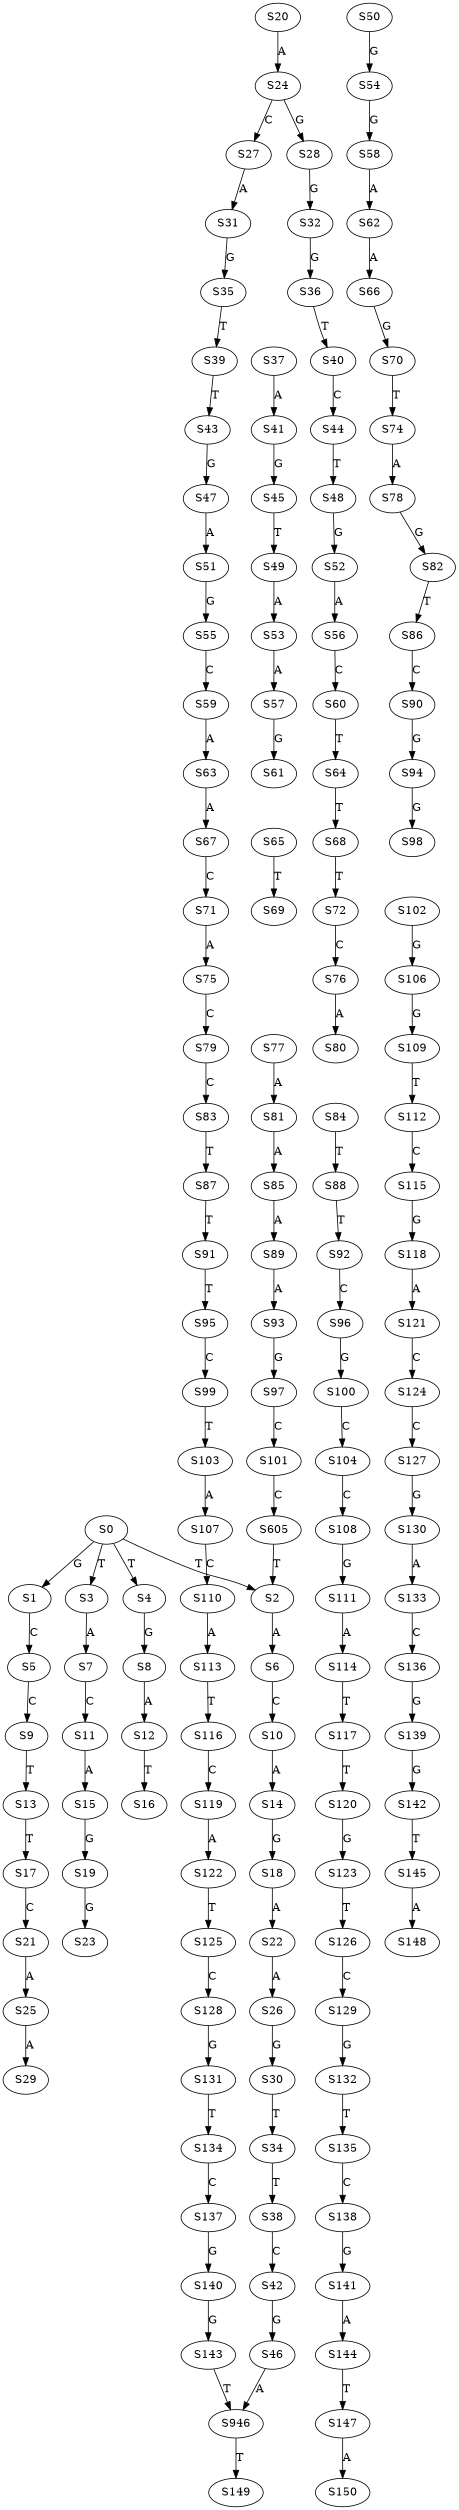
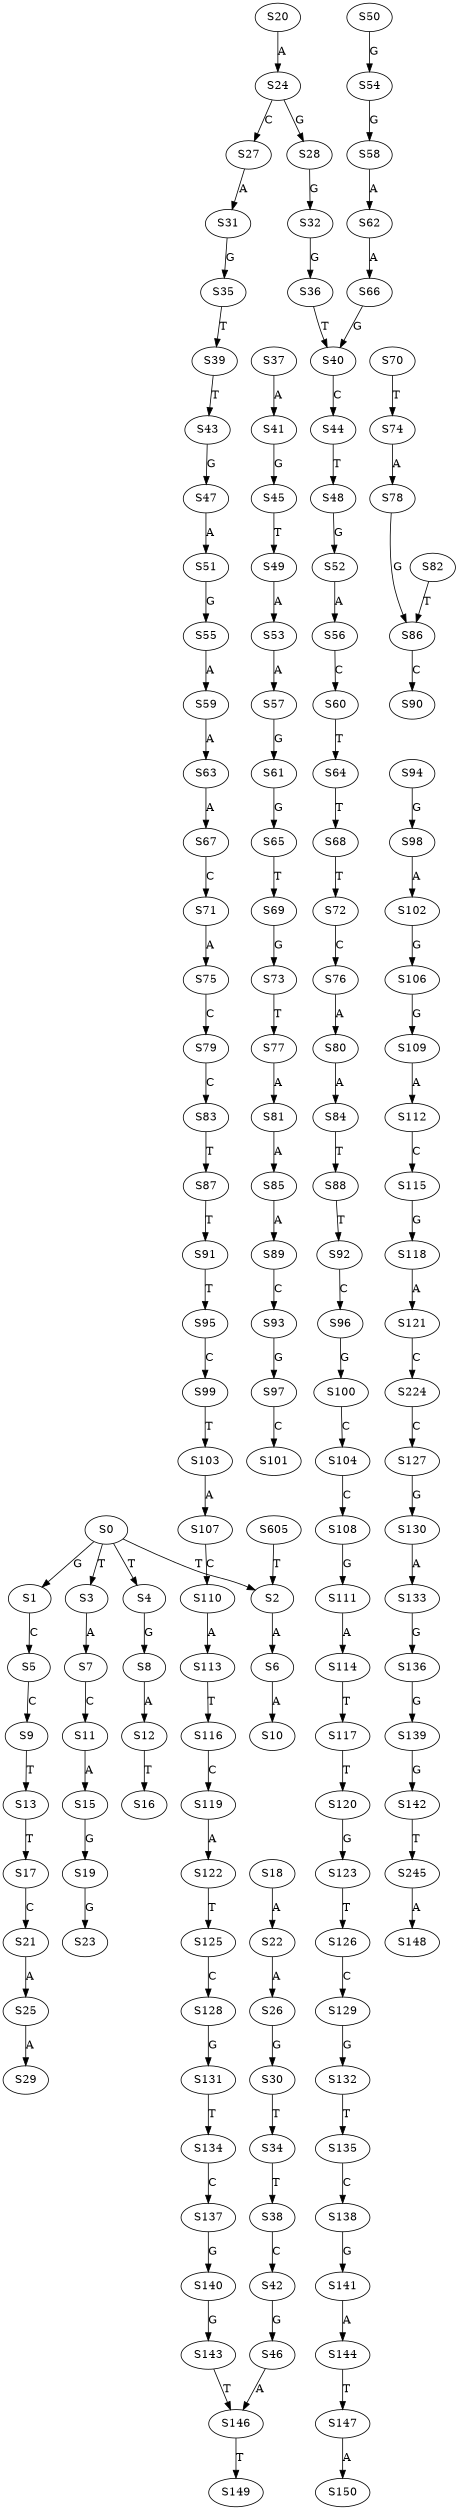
edge "S66" -> "S70": now "S66" -> "S40"
edge "S78" -> "S82": now "S78" -> "S86"
edge "S55" -> "S59": label "C" -> "A"
edge "S90" -> "S94": removed, label "G"
edge "S61" -> "S65": added, label "G"
edge "S98" -> "S102": added, label "A"
node "S73": added
edge "S80" -> "S84": added, label "A"
edge "S109" -> "S112": label "T" -> "A"
edge "S89" -> "S93": label "A" -> "C"
node "S124": label "S124" -> "S224"
edge "S101" -> "S605": removed, label "C"
edge "S133" -> "S136": label "C" -> "G"
edge "S6" -> "S10": label "C" -> "A"
node "S14": removed
node "S145": label "S145" -> "S245"
node "S946": label "S946" -> "S146"
